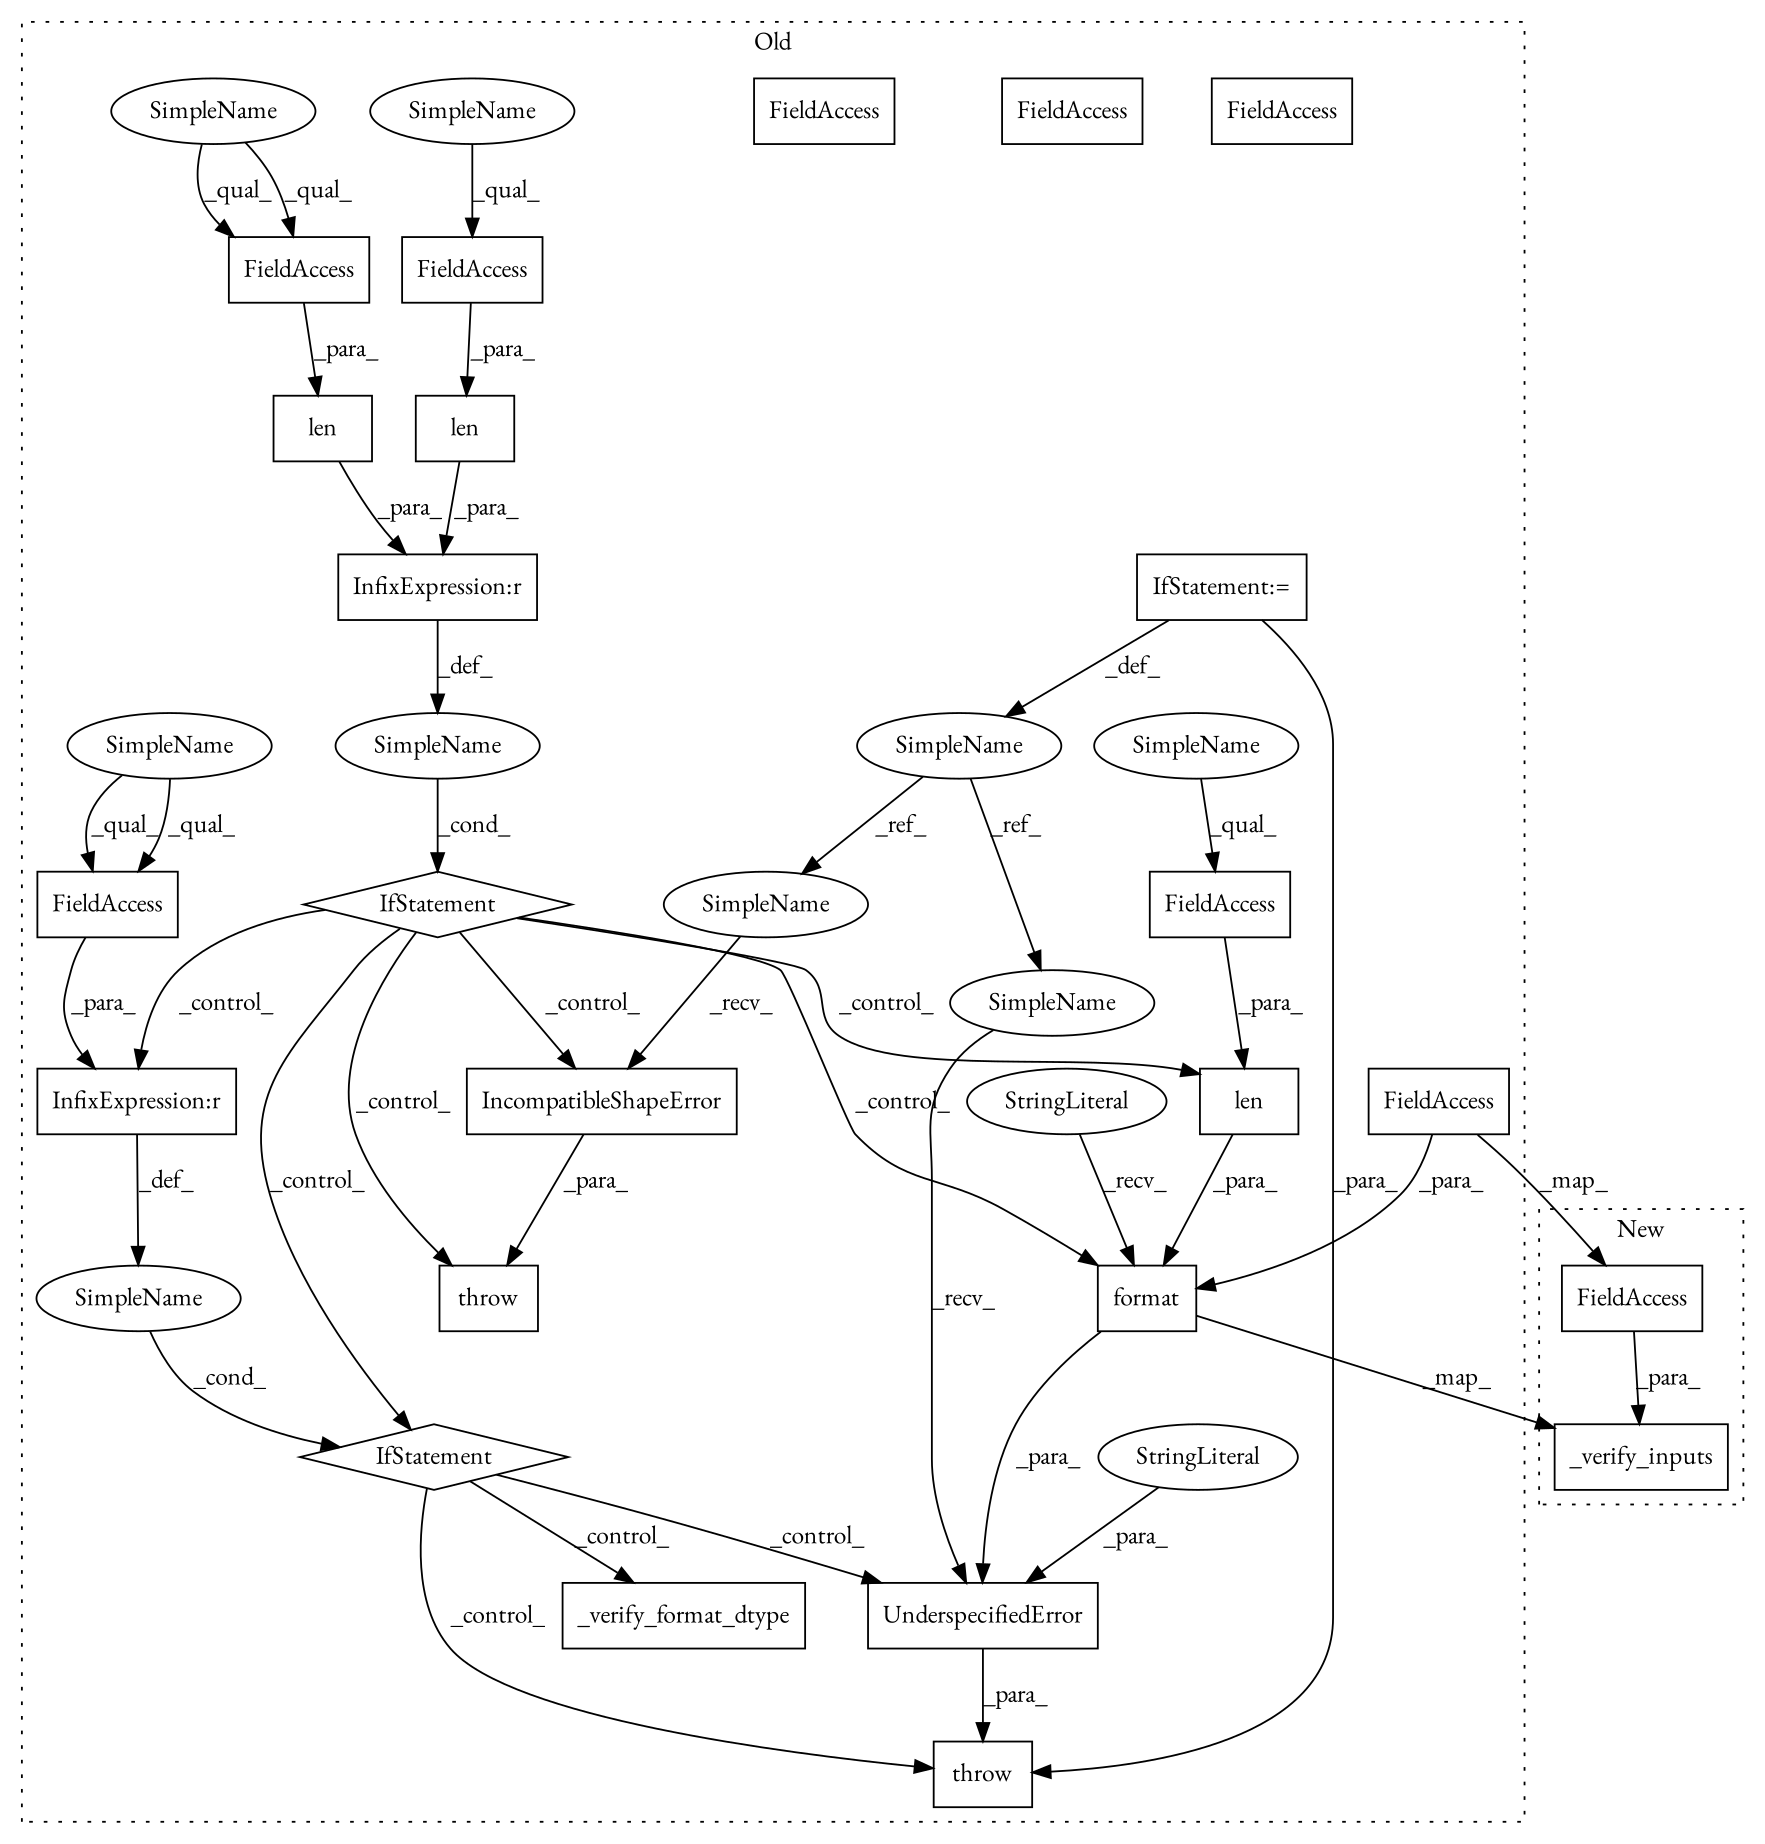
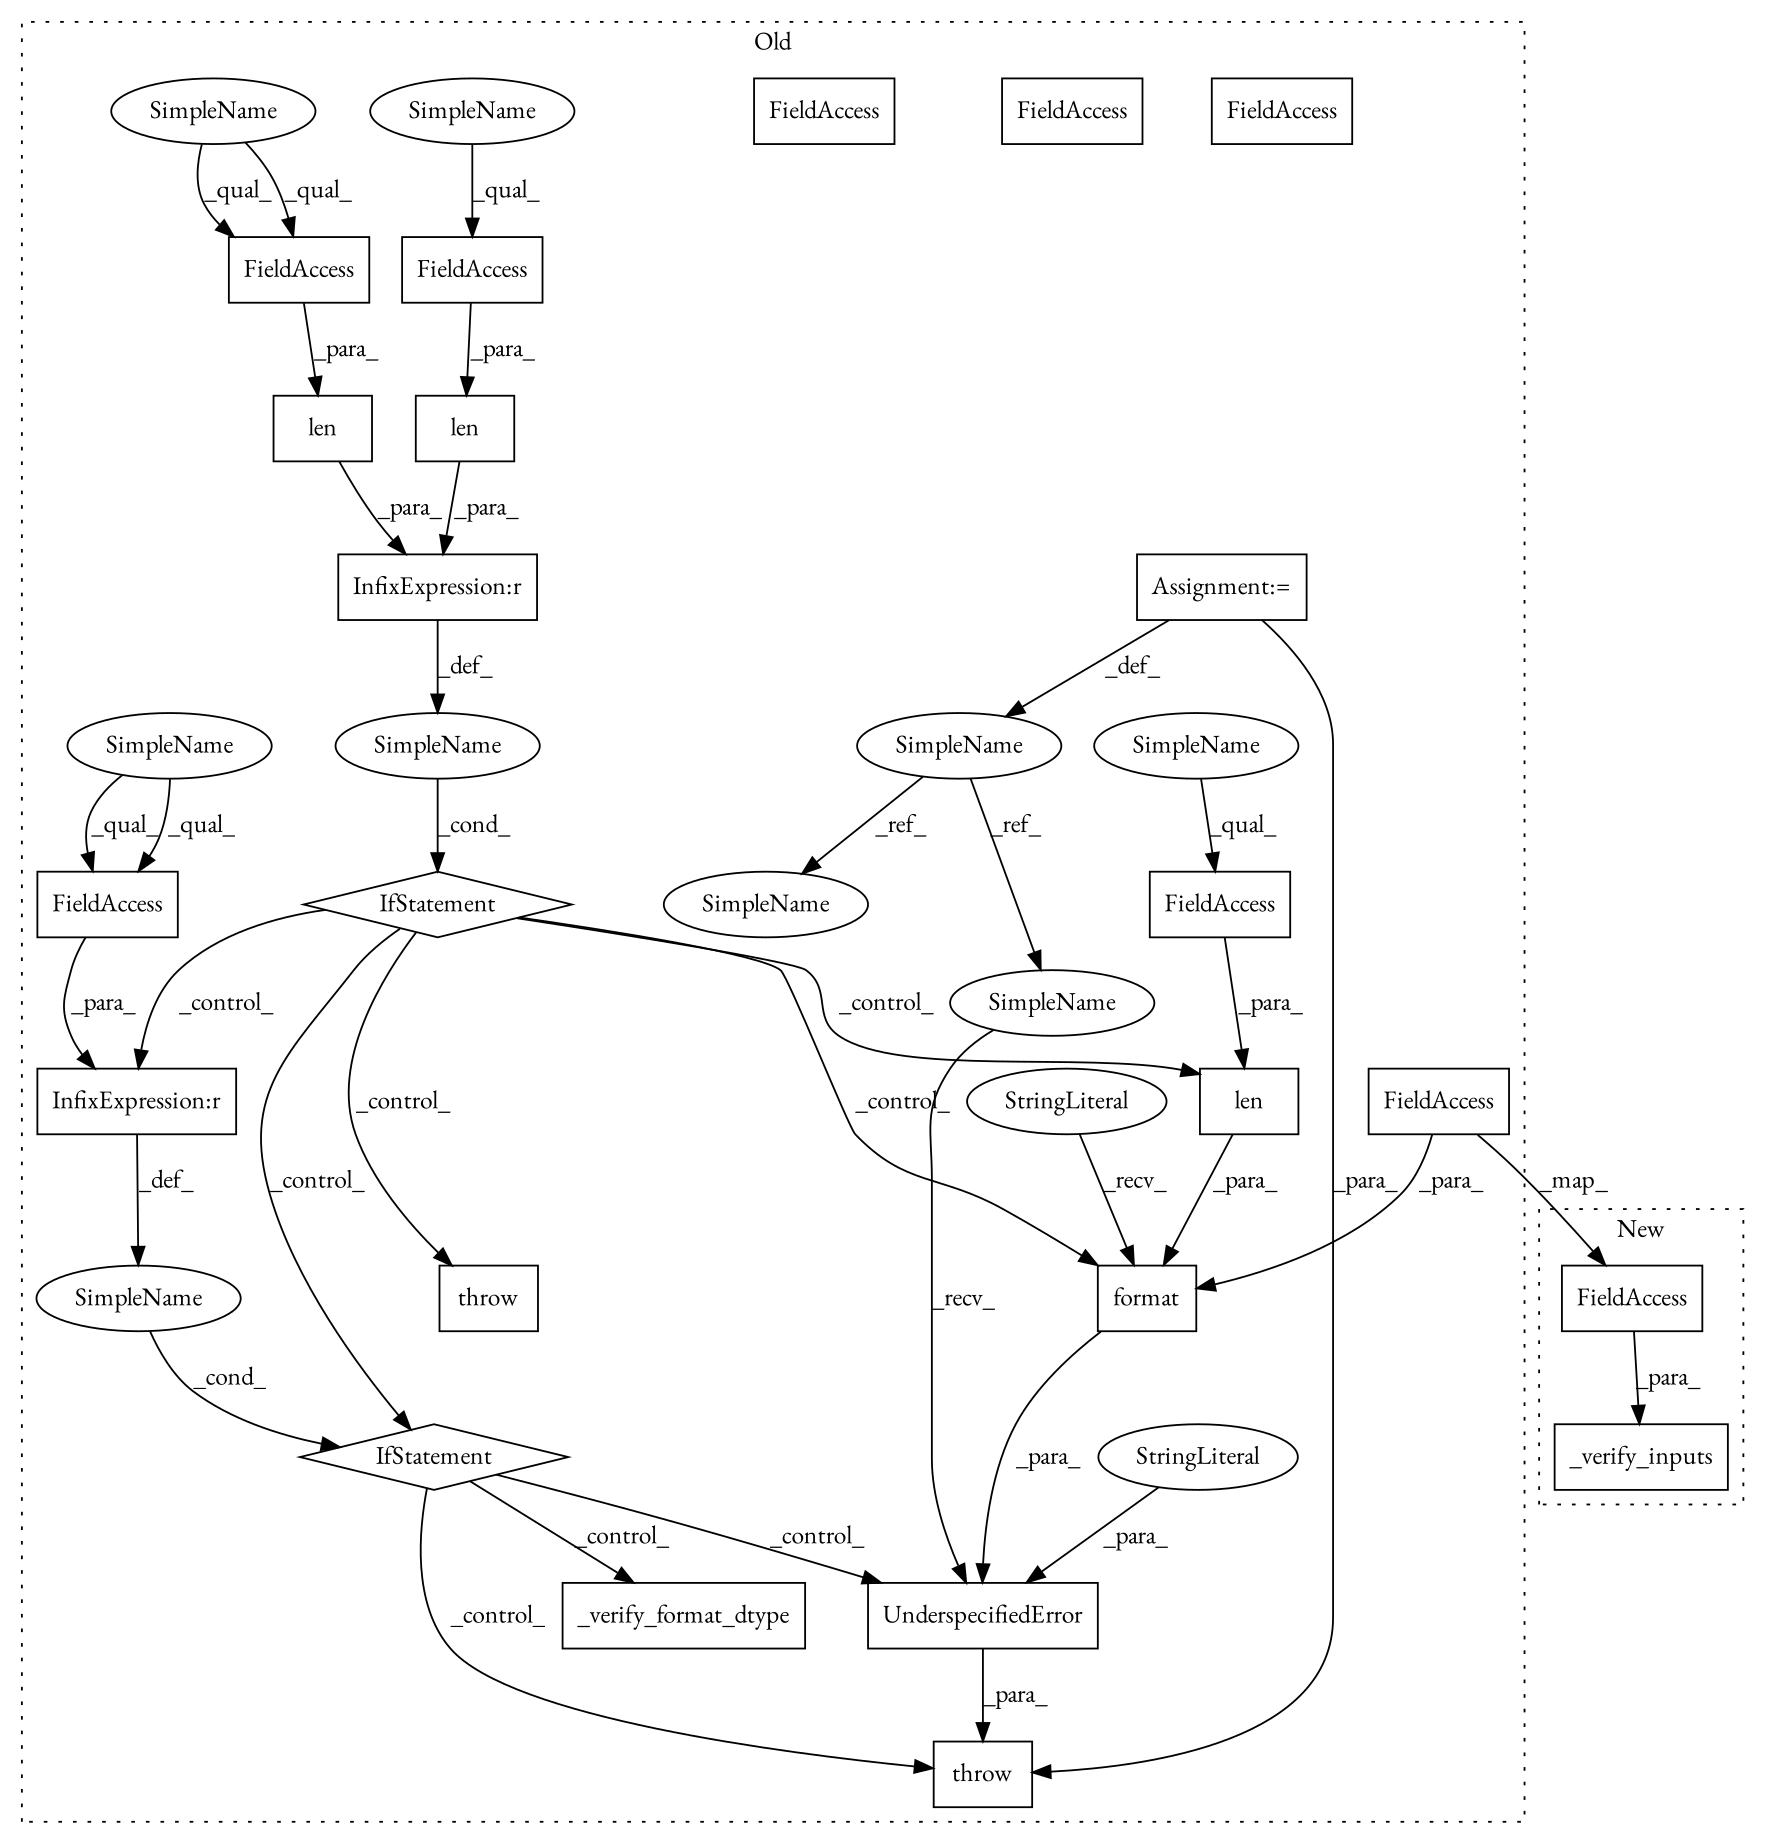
node "IfStatement:=": label "IfStatement:=" -> "Assignment:="
node "IncompatibleShapeError": removed
edge "format" -> "_verify_inputs": removed, label "_map_"
